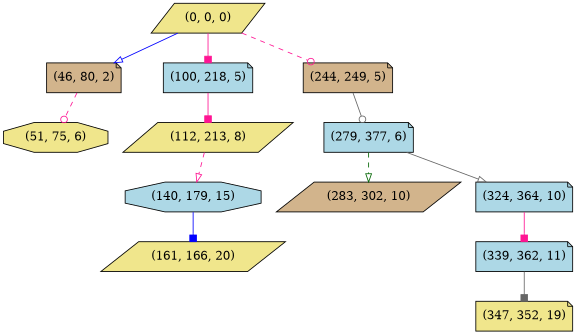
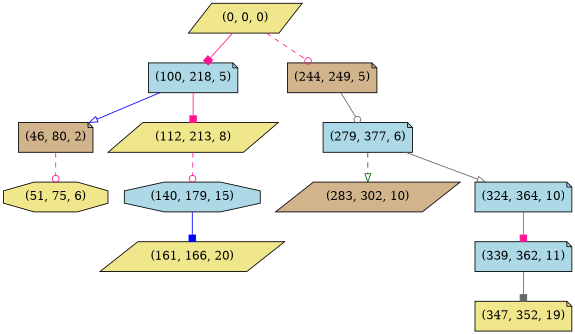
edge "(0, 0, 0)" -> "(46, 80, 2)": now "(100, 218, 5)" -> "(46, 80, 2)"
edge "(112, 213, 8)" -> "(140, 179, 15)": arrowhead onormal -> odot
